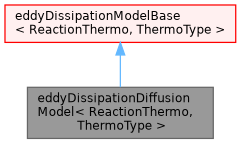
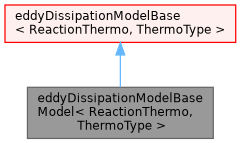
node "eddyDissipationDiffusion Model< ReactionThermo, ThermoType >": label "eddyDissipationDiffusion Model< ReactionThermo, ThermoType >" -> "eddyDissipationModelBase Model< ReactionThermo, ThermoType >"
